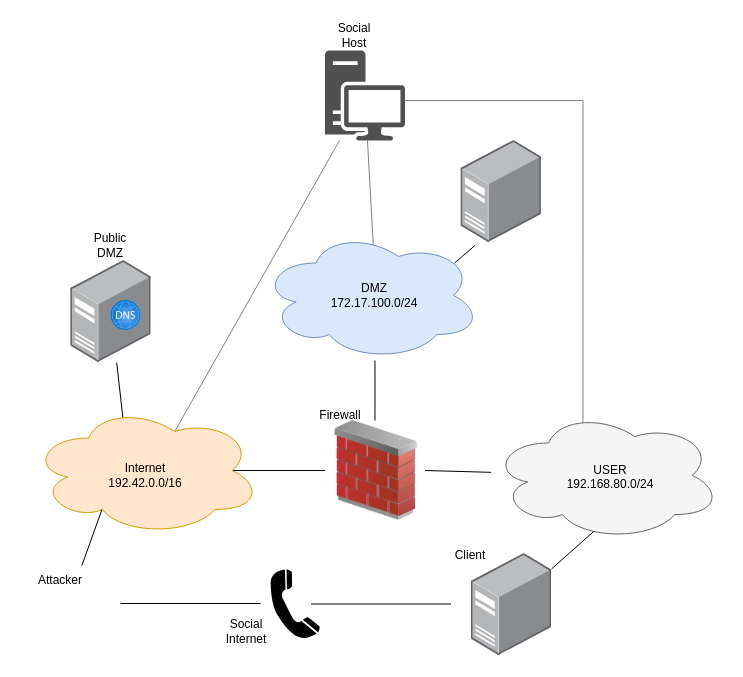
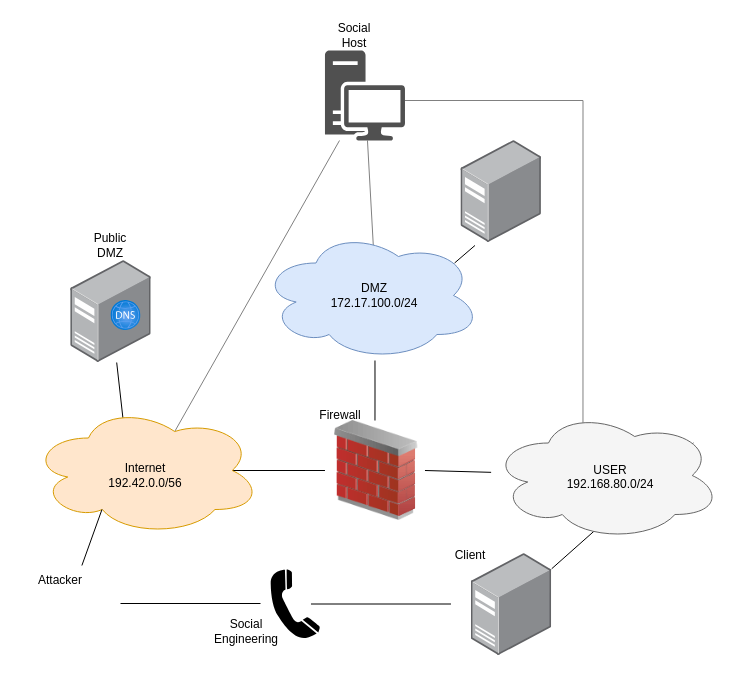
node "Internet 192.42.0.0/16": label "Internet 192.42.0.0/16" -> "Internet 192.42.0.0/56"
node "Social Internet": label "Social Internet" -> "Social Engineering"
